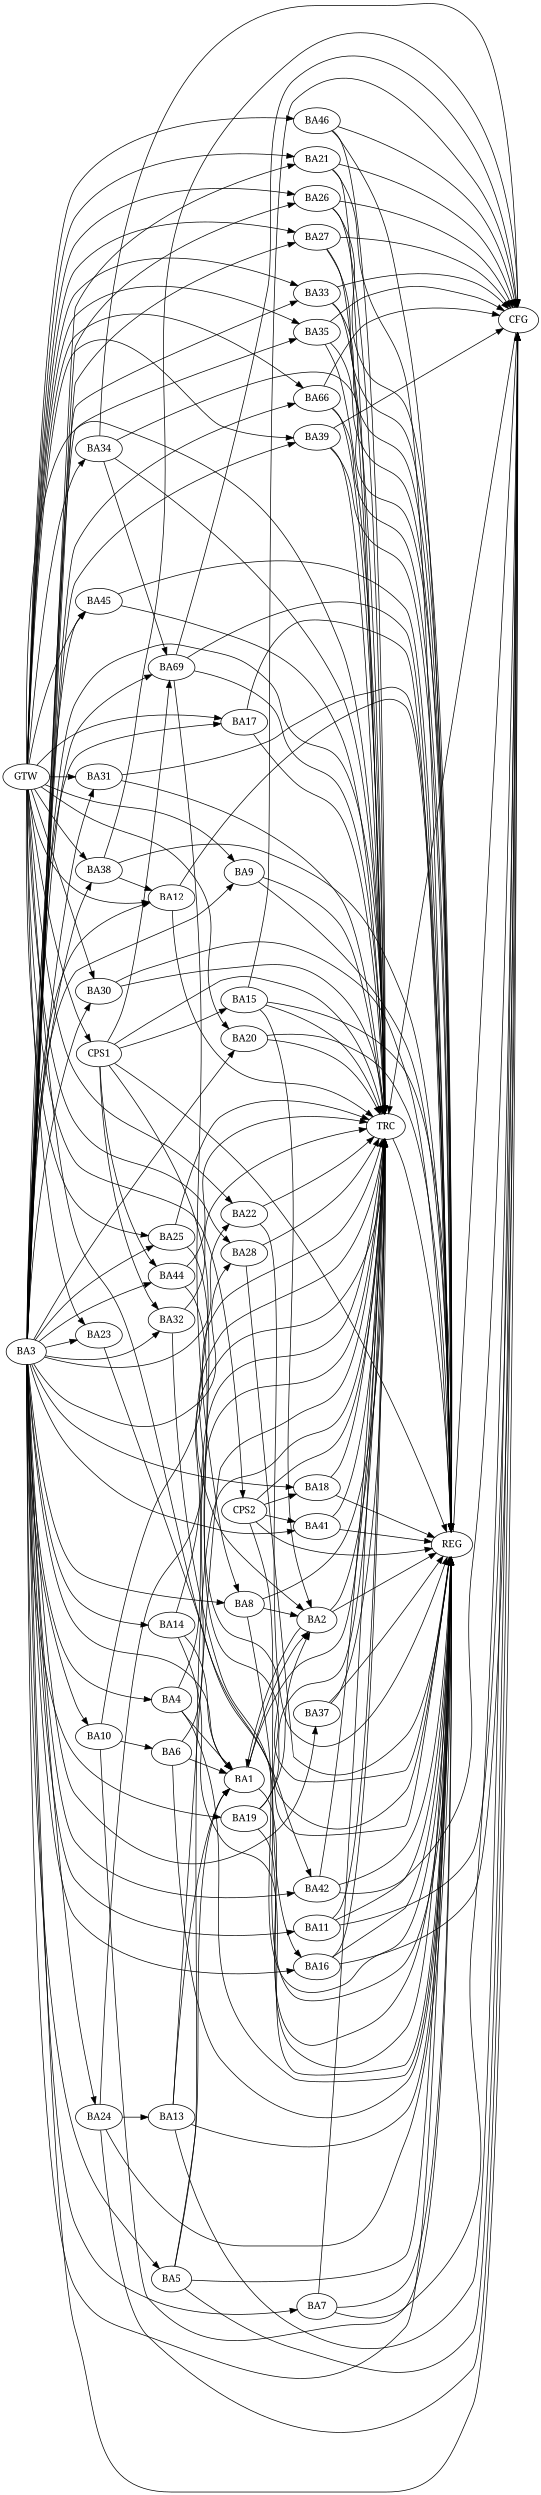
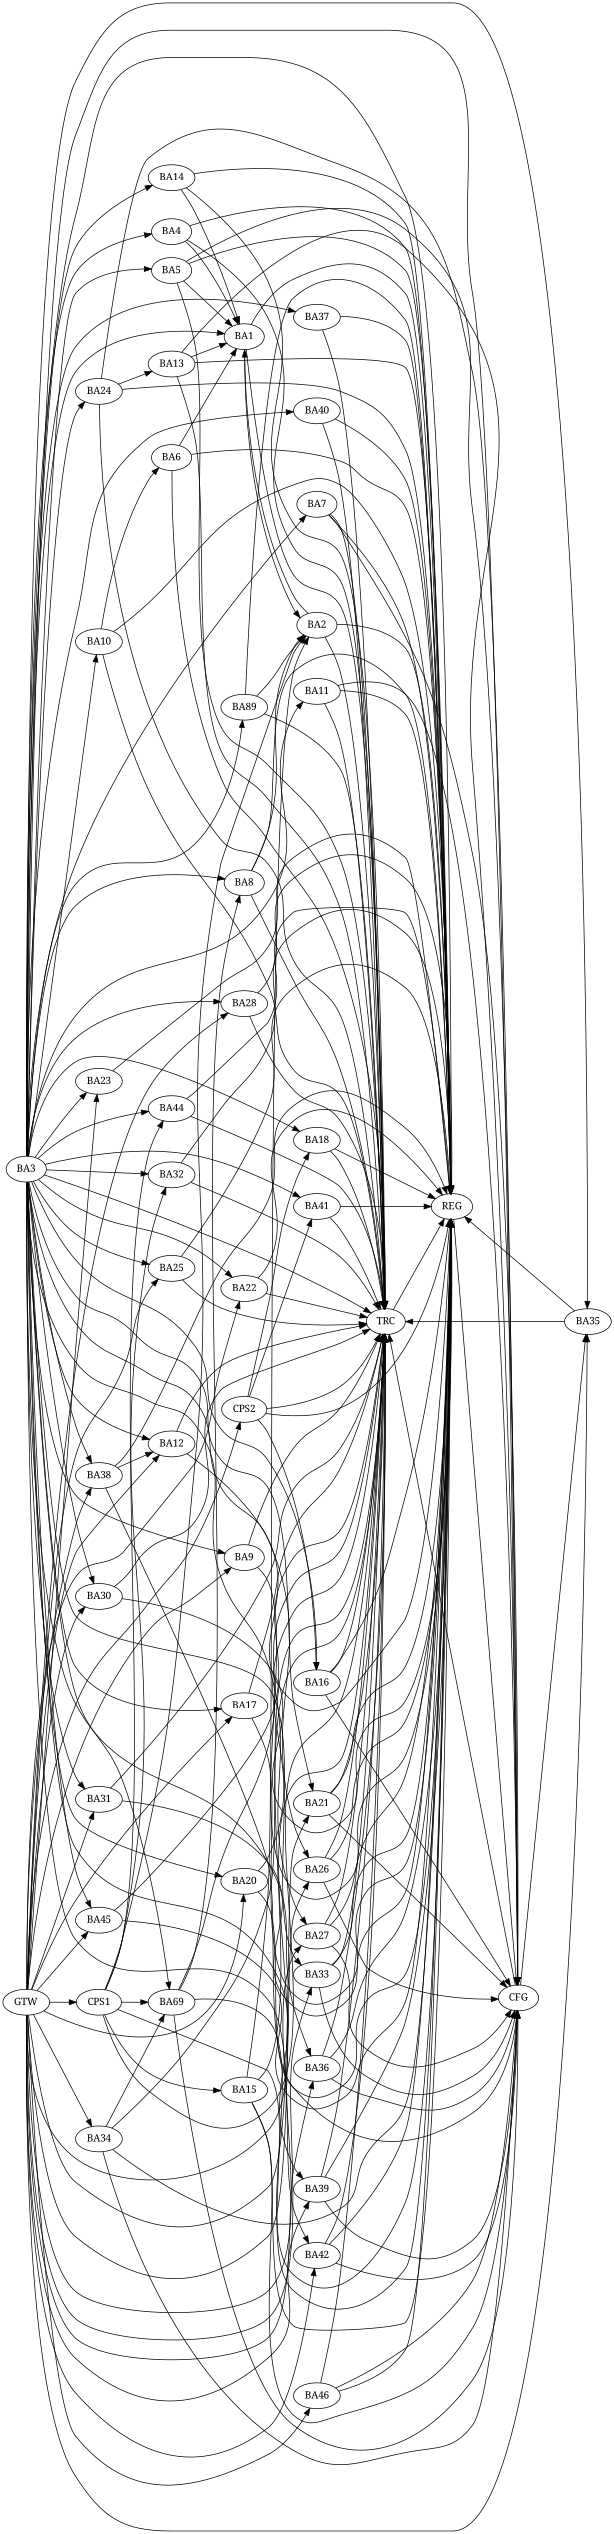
edge "BA35" -> "CFG": reversed
node "BA66": label "BA66" -> "BA36"
node "BA40": added
node "BA19": label "BA19" -> "BA89"
